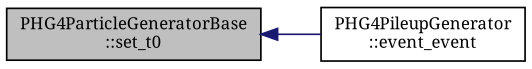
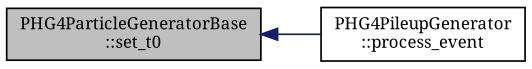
node "PHG4PileupGenerator ::event_event": label "PHG4PileupGenerator ::event_event" -> "PHG4PileupGenerator ::process_event"
